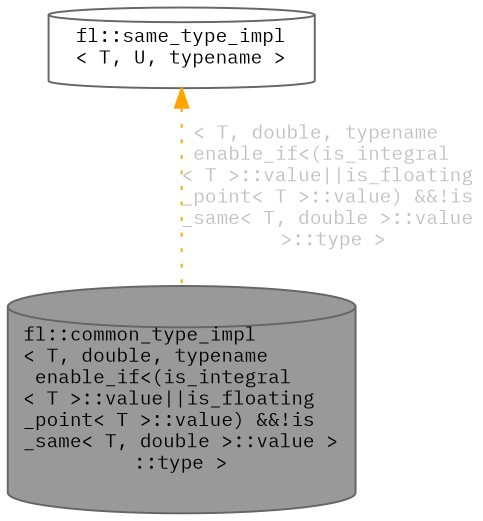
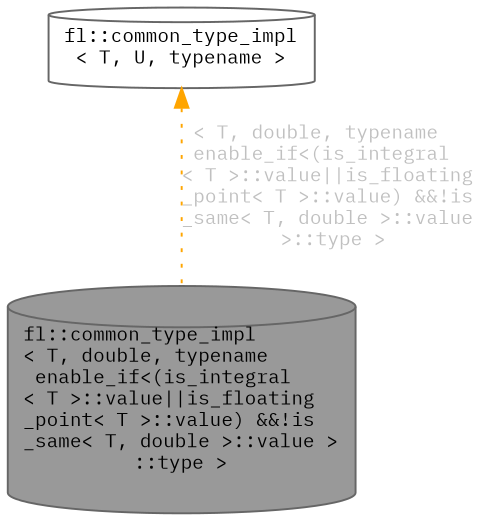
node "fl::same_type_impl < T, U, typename >": label "fl::same_type_impl < T, U, typename >" -> "fl::common_type_impl < T, U, typename >"
